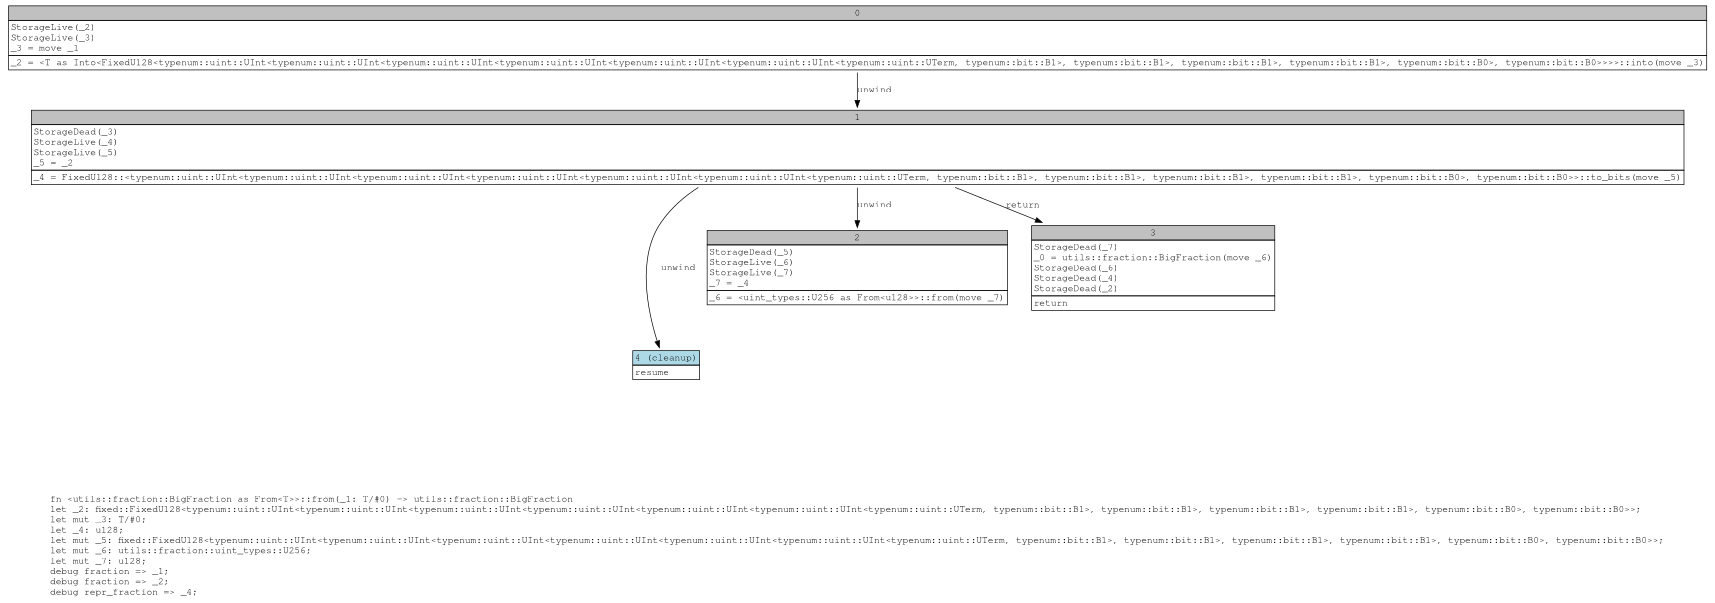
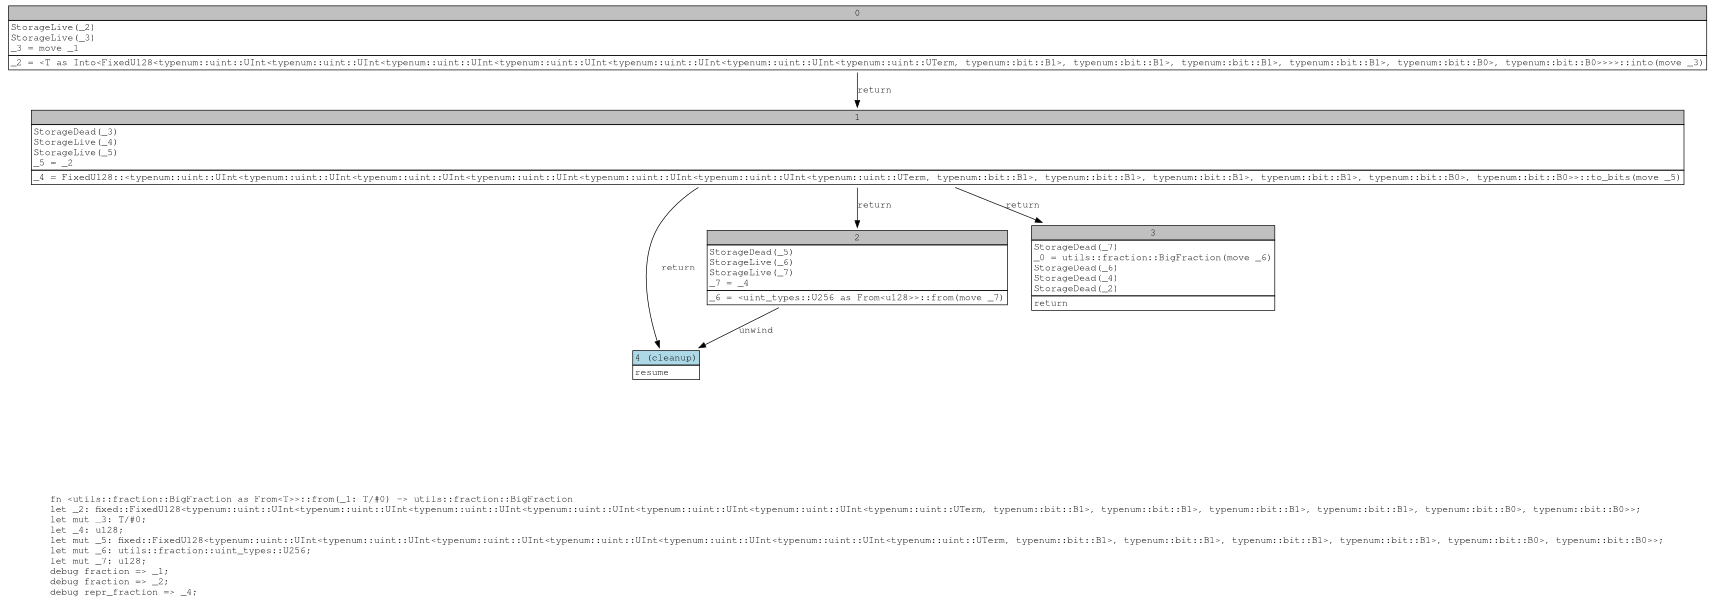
edge "0" -> "1": label "unwind" -> "return"
edge "1" -> "2": label "unwind" -> "return"
edge "1" -> "4 (cleanup)": label "unwind" -> "return"
edge "2" -> "4 (cleanup)": added, label "unwind"
